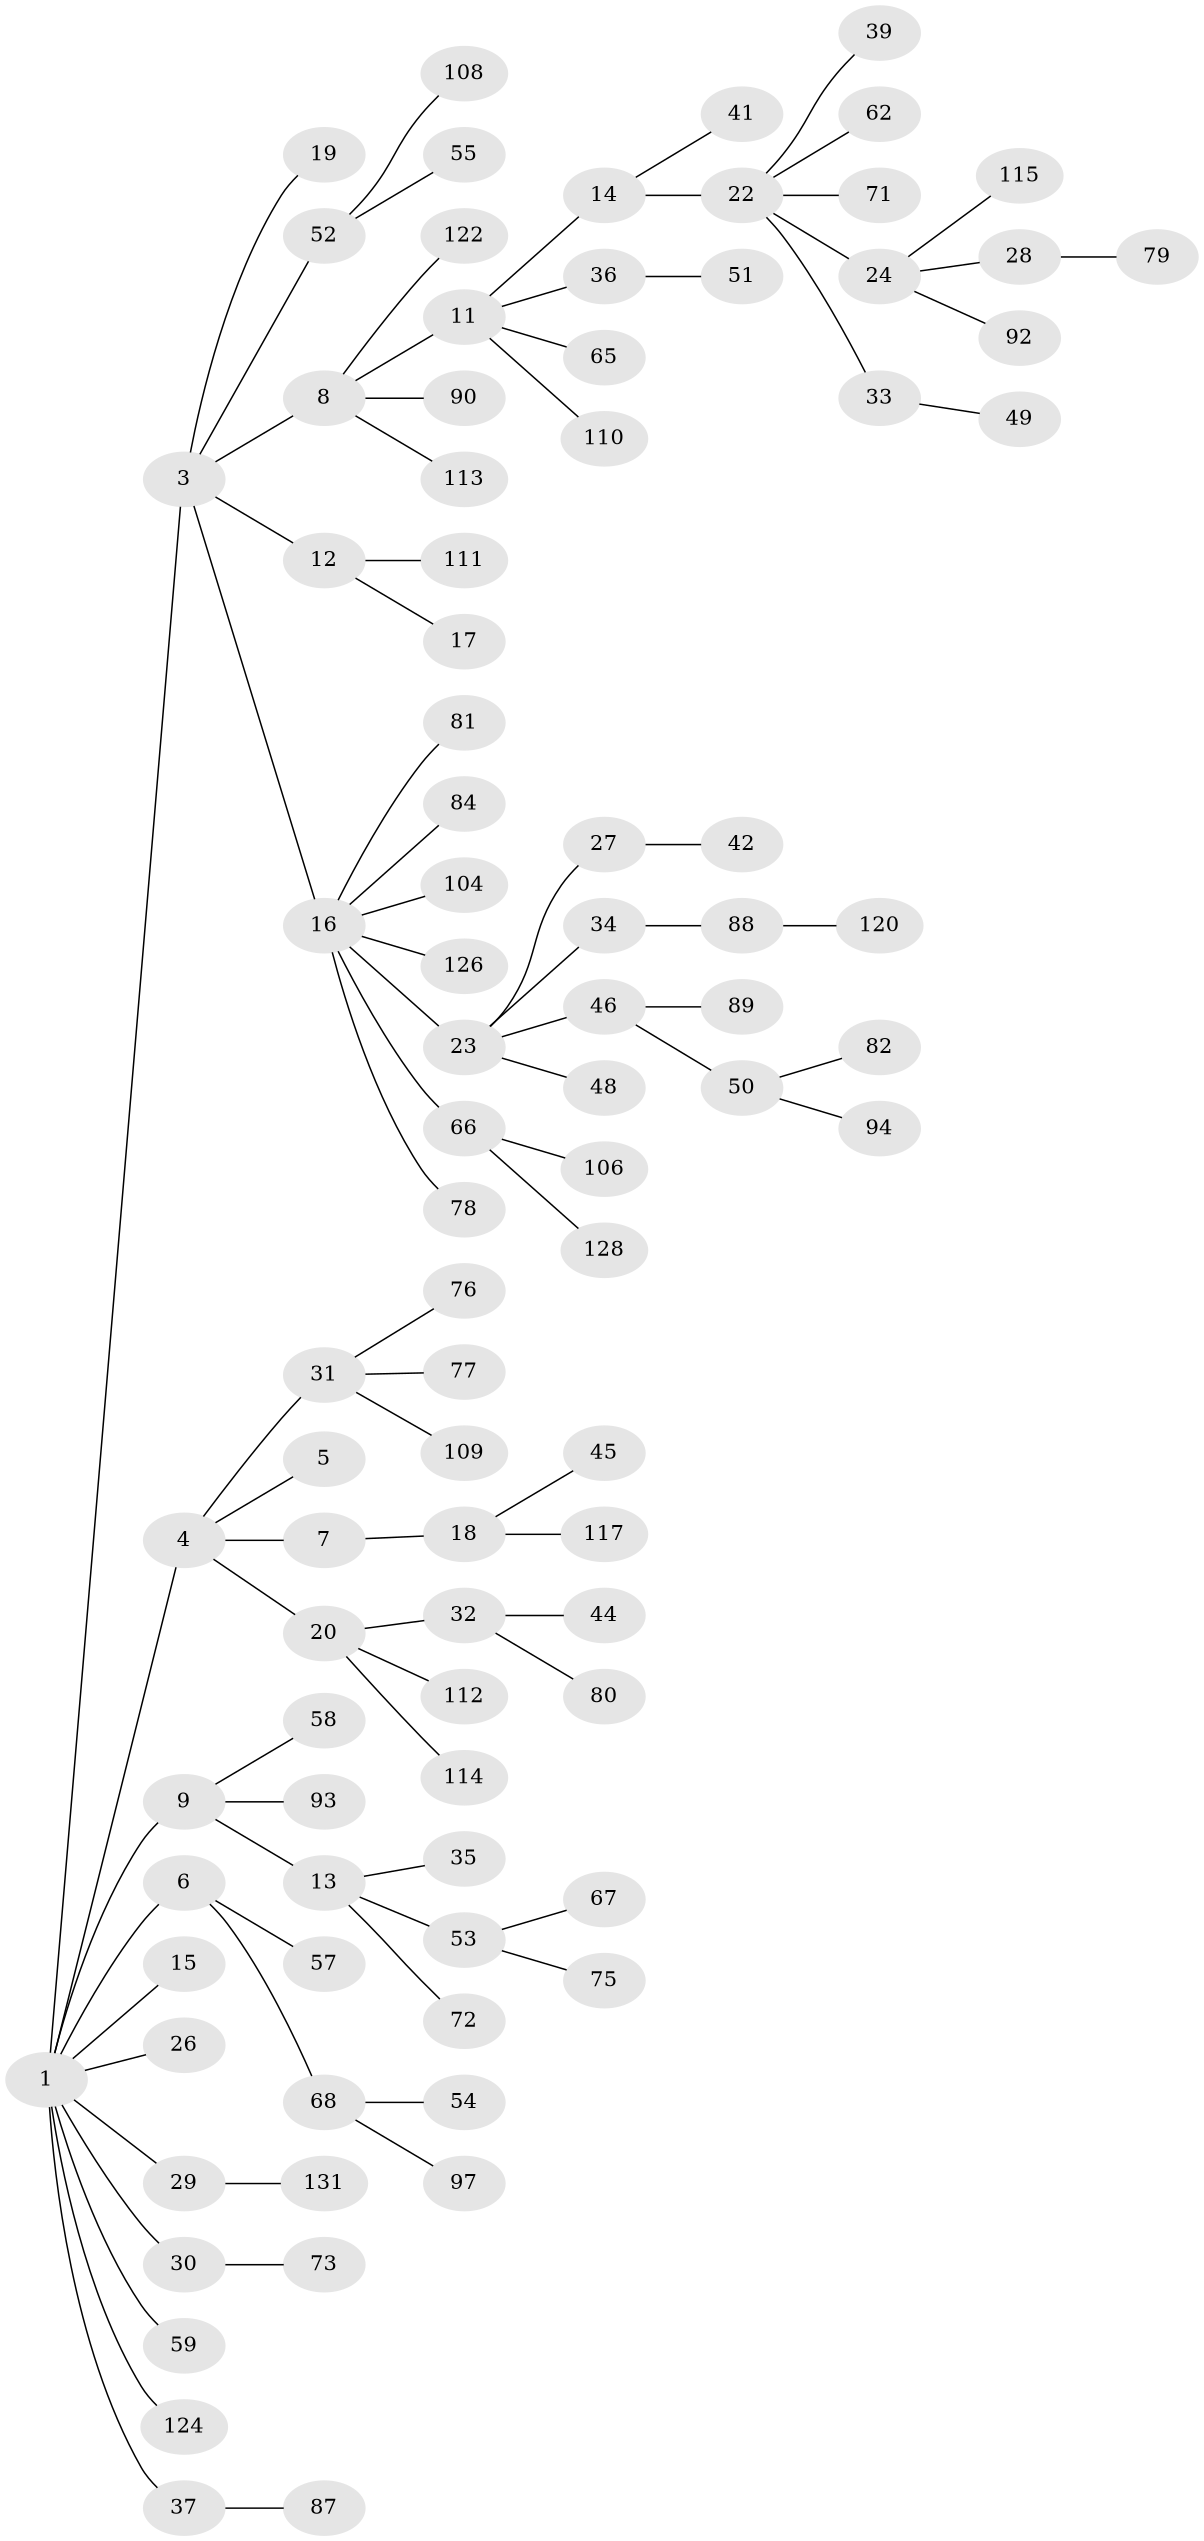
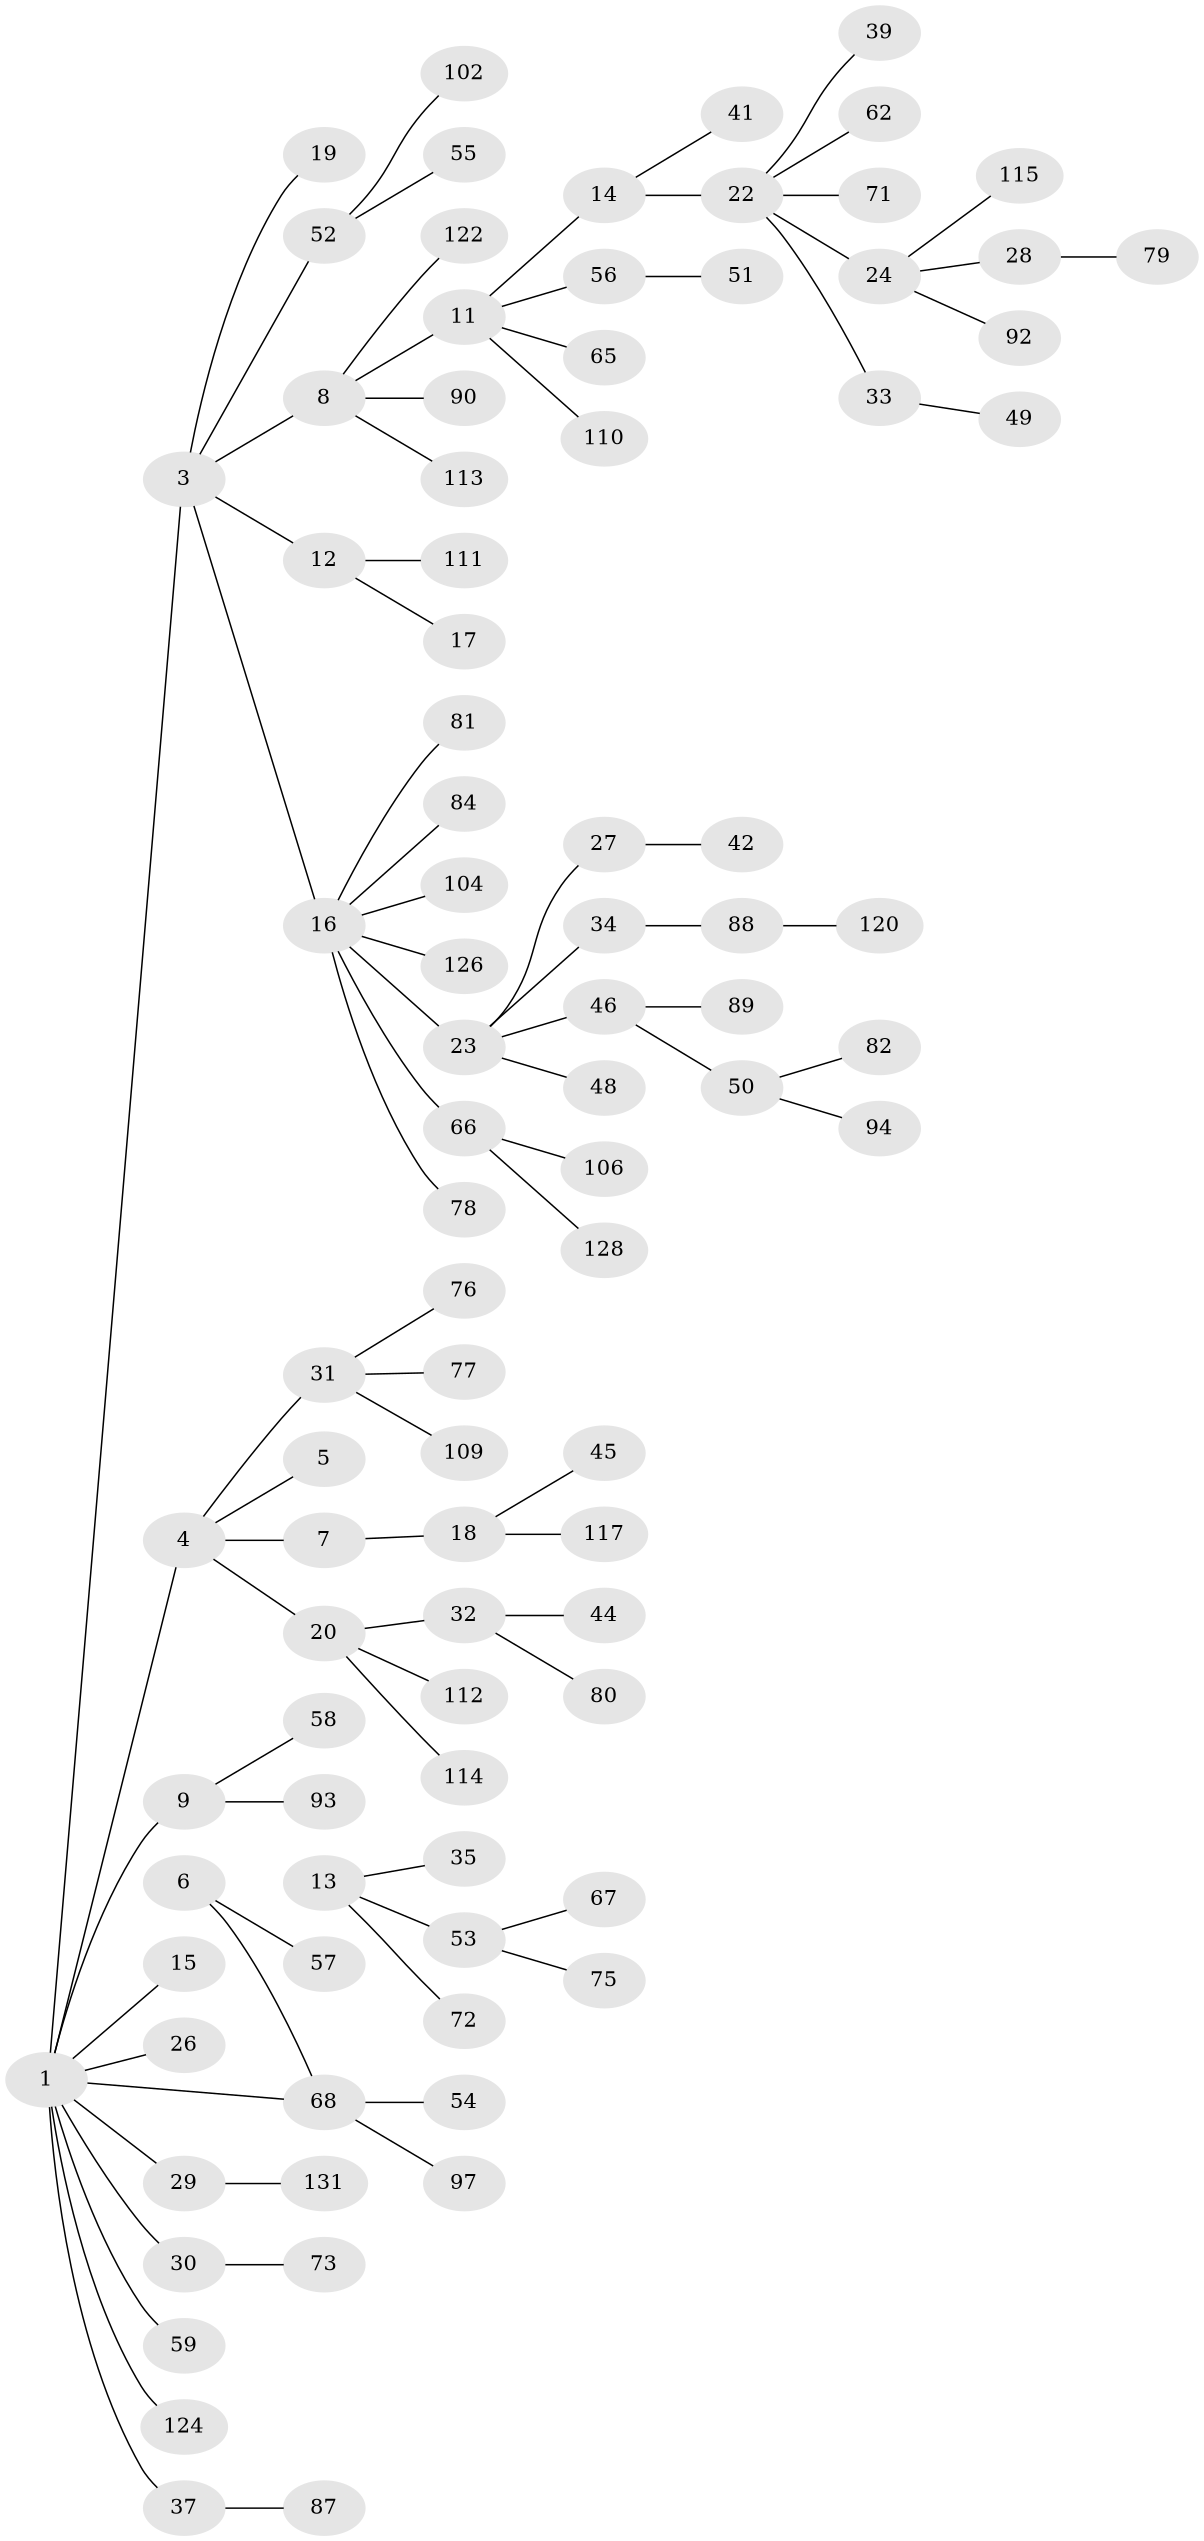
node "108": label "108" -> "102"
node "36": label "36" -> "56"
edge "9" -- "13": removed
edge "6" -- "1": now "68" -- "1"
